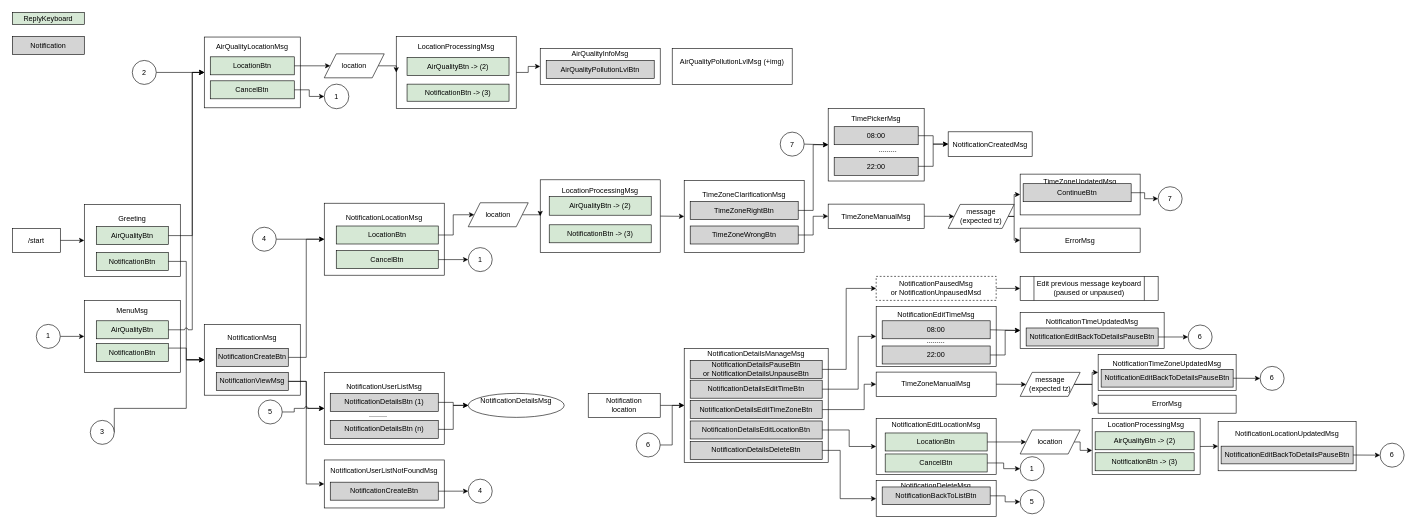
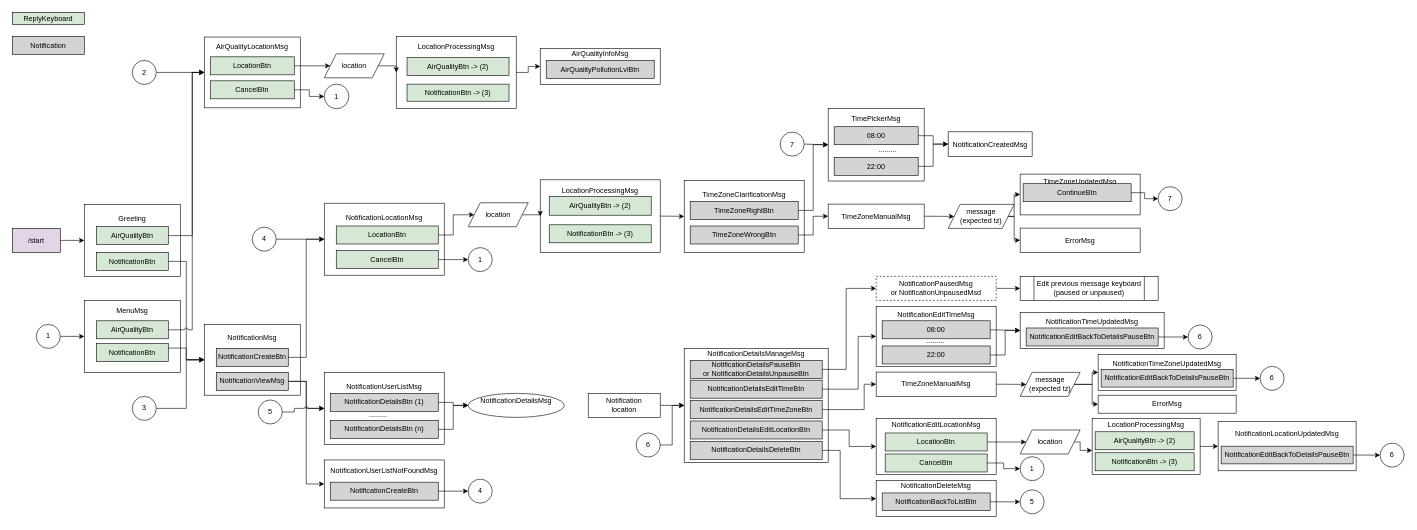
node "AirQualityPollutionLvlMsg (+img)": removed
node "/start": fillcolor #ffffff -> #e1d5e7
node "3": moved (102, 432) -> (144, 408)
node "NotificationBackToListBtn": moved (936, 496) -> (936, 502)
